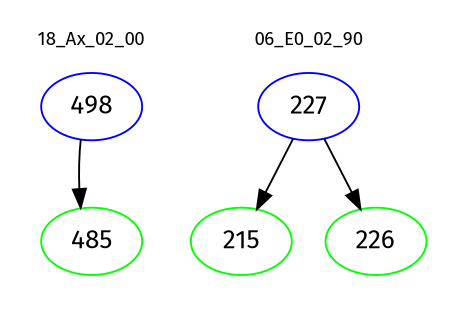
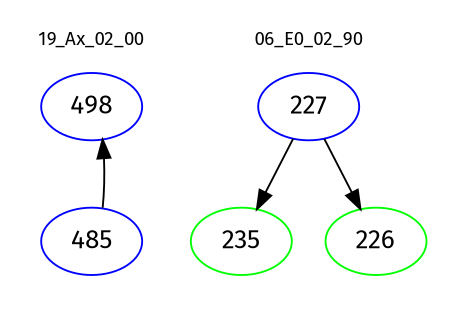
cluster "18_Ax_02_00": label "18_Ax_02_00" -> "19_Ax_02_00"
edge "498" -> "485": reversed
node "485": color green -> blue
node "215": label "215" -> "235"
